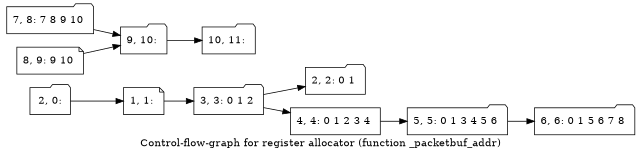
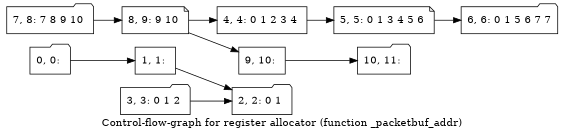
edge "7, 8: 7 8 9 10" -> "9, 10:": now "7, 8: 7 8 9 10" -> "8, 9: 9 10"
node "9, 10:": shape folder -> box
node "2, 0:": label "2, 0:" -> "0, 0:"
node "1, 1:": shape note -> box
edge "1, 1:" -> "3, 3: 0 1 2": now "1, 1:" -> "2, 2: 0 1"
edge "3, 3: 0 1 2" -> "4, 4: 0 1 2 3 4": now "8, 9: 9 10" -> "4, 4: 0 1 2 3 4"
node "5, 5: 0 1 3 4 5 6": shape folder -> note
node "6, 6: 0 1 5 6 7 8": label "6, 6: 0 1 5 6 7 8" -> "6, 6: 0 1 5 6 7 7"
